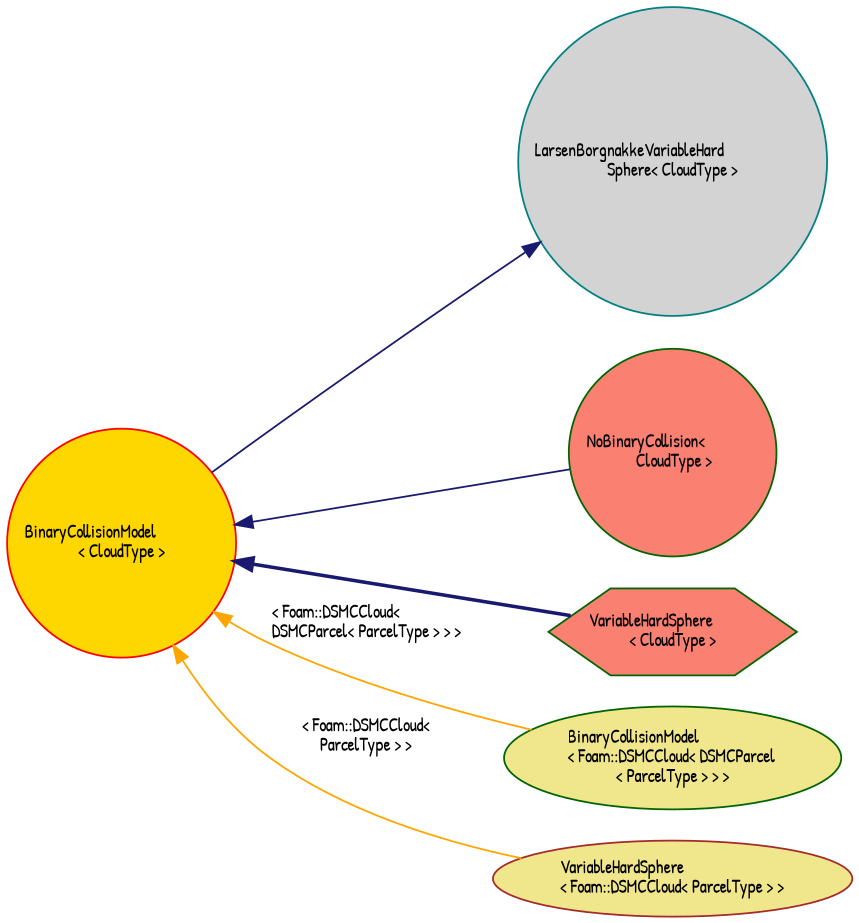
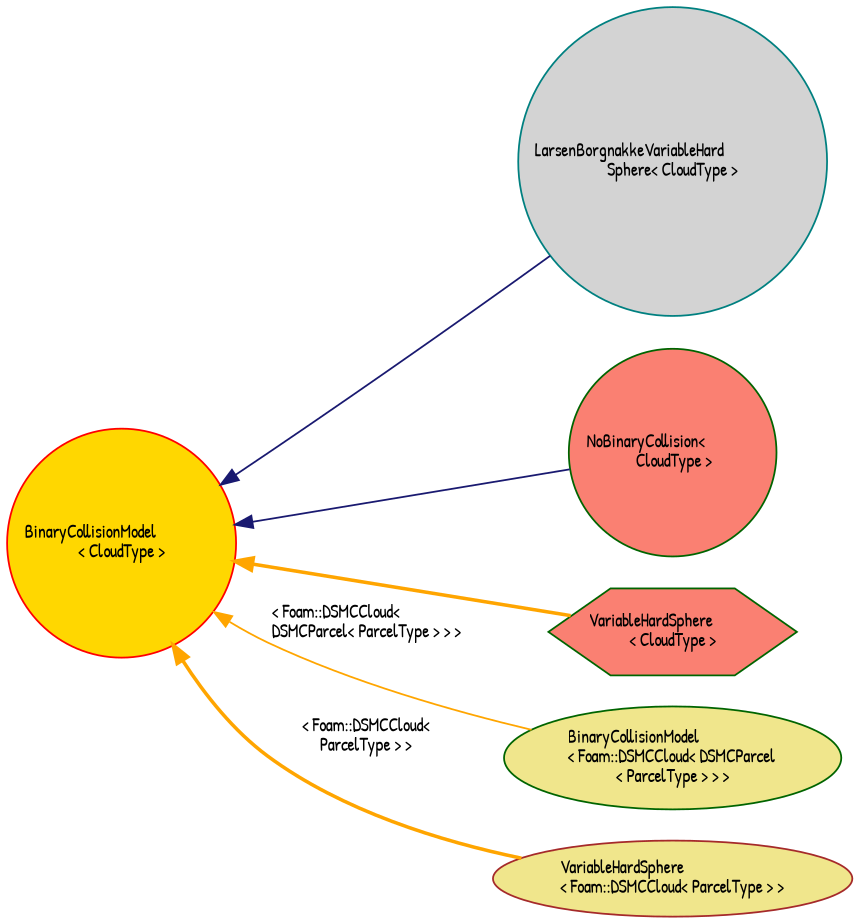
edge "BinaryCollisionModel < CloudType >" -> "LarsenBorgnakkeVariableHard Sphere< CloudType >": reversed
edge "VariableHardSphere < CloudType >" -> "BinaryCollisionModel < CloudType >": color midnightblue -> orange
edge "VariableHardSphere < Foam::DSMCCloud< ParcelType > >" -> "BinaryCollisionModel < CloudType >": style solid -> bold
